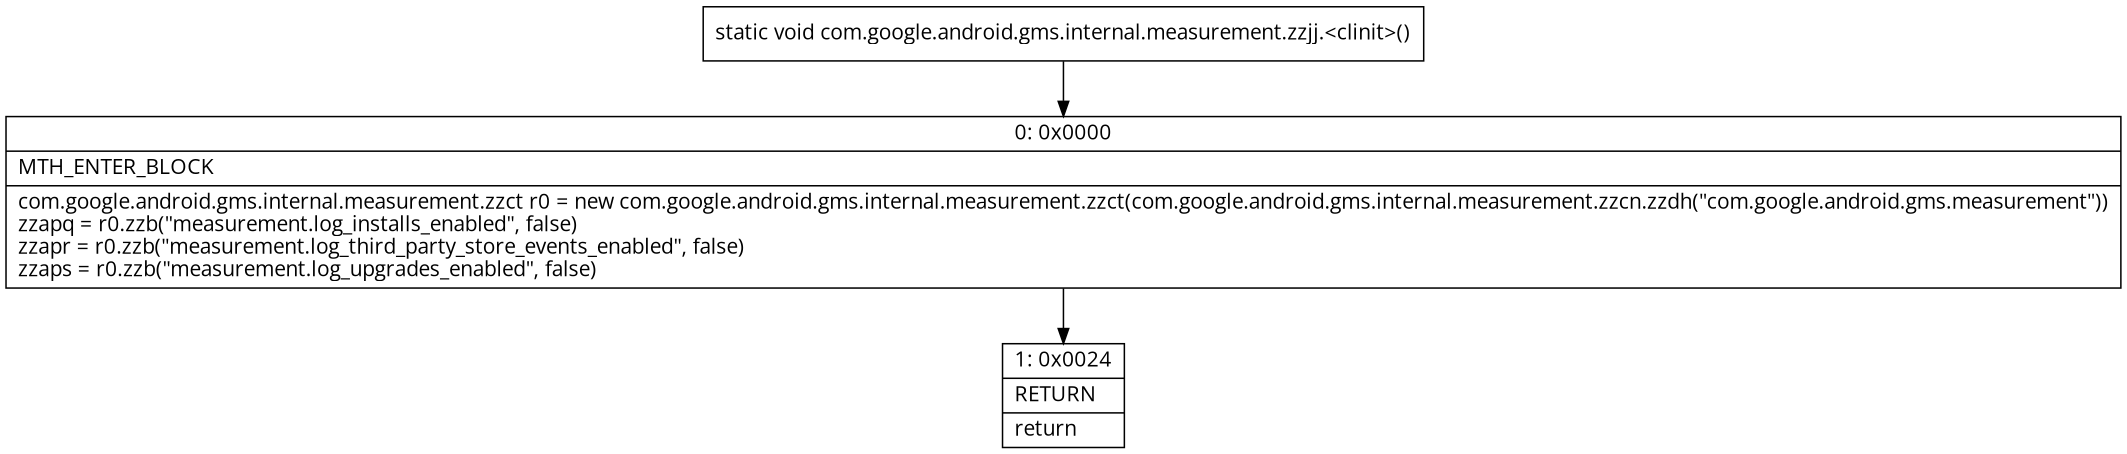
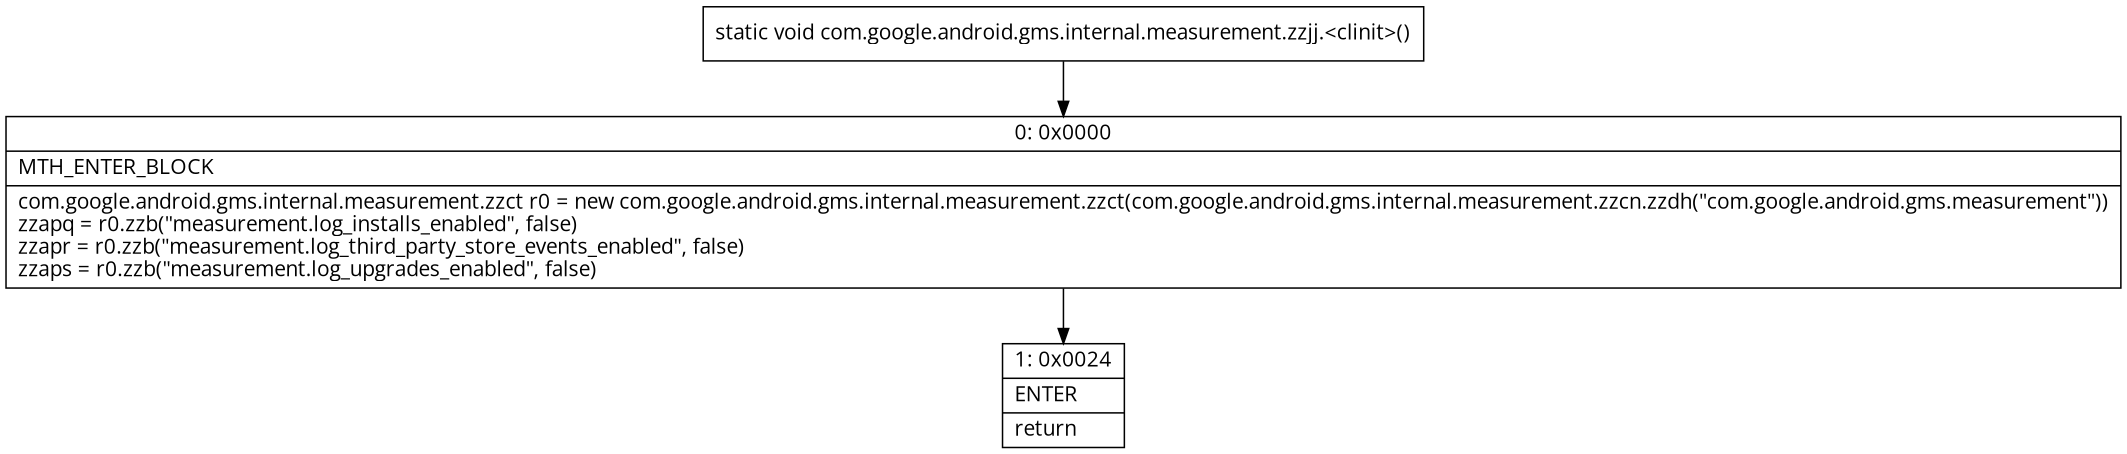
node "1: 0x0024": text "RETURN" -> "ENTER"
